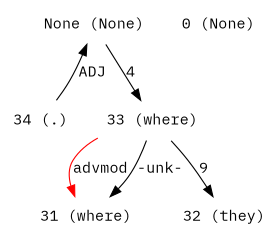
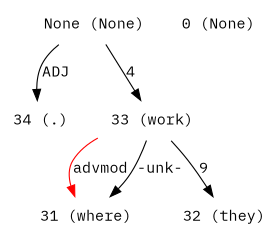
edge "34 (.)" -> "None (None)": reversed
node "33 (where)": label "33 (where)" -> "33 (work)"
